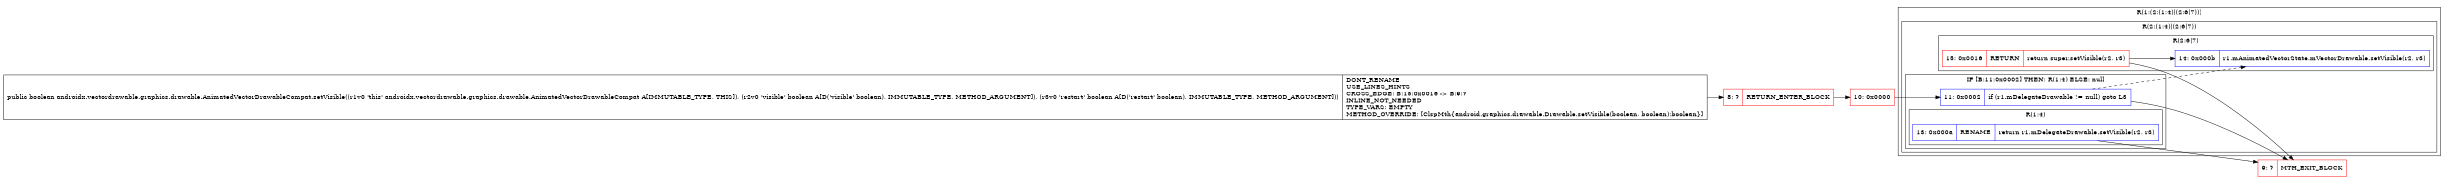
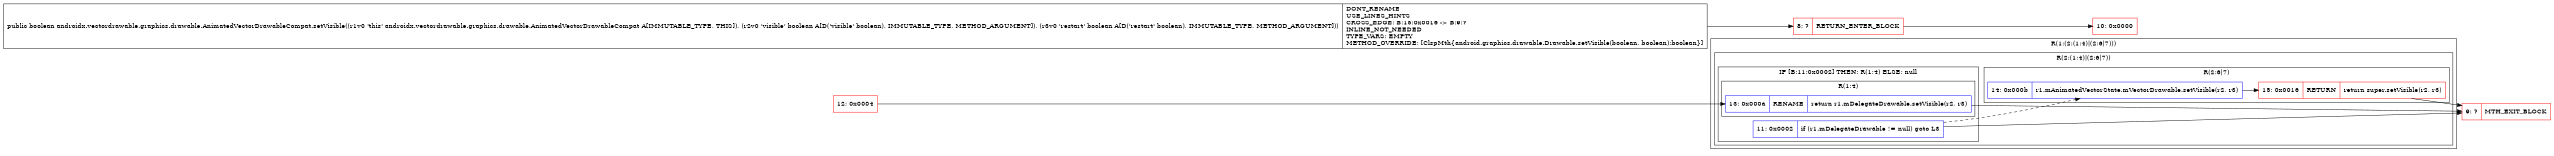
edge "15: 0x0016" -> "14: 0x000b": reversed
edge "10: 0x0000" -> "11: 0x0002": removed
node "12: 0x0004": added
